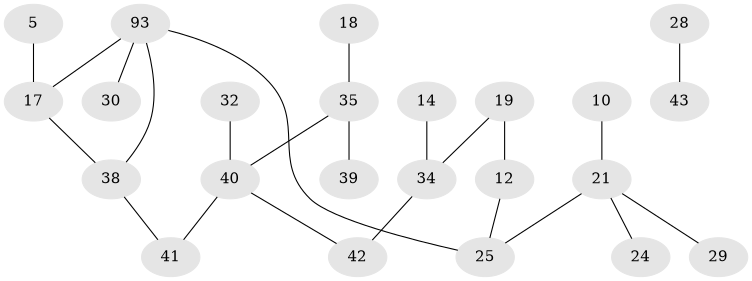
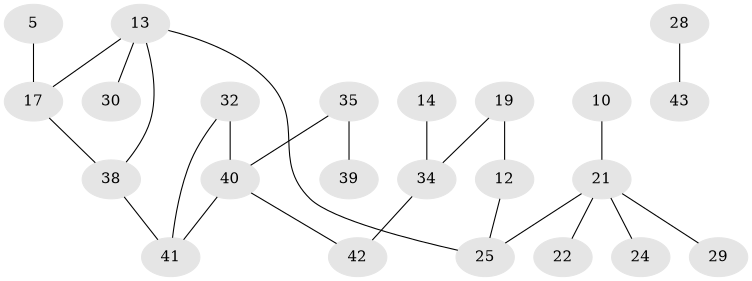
node "93": label "93" -> "13"
node "18": removed
edge "32" -- "41": added
node "22": added
